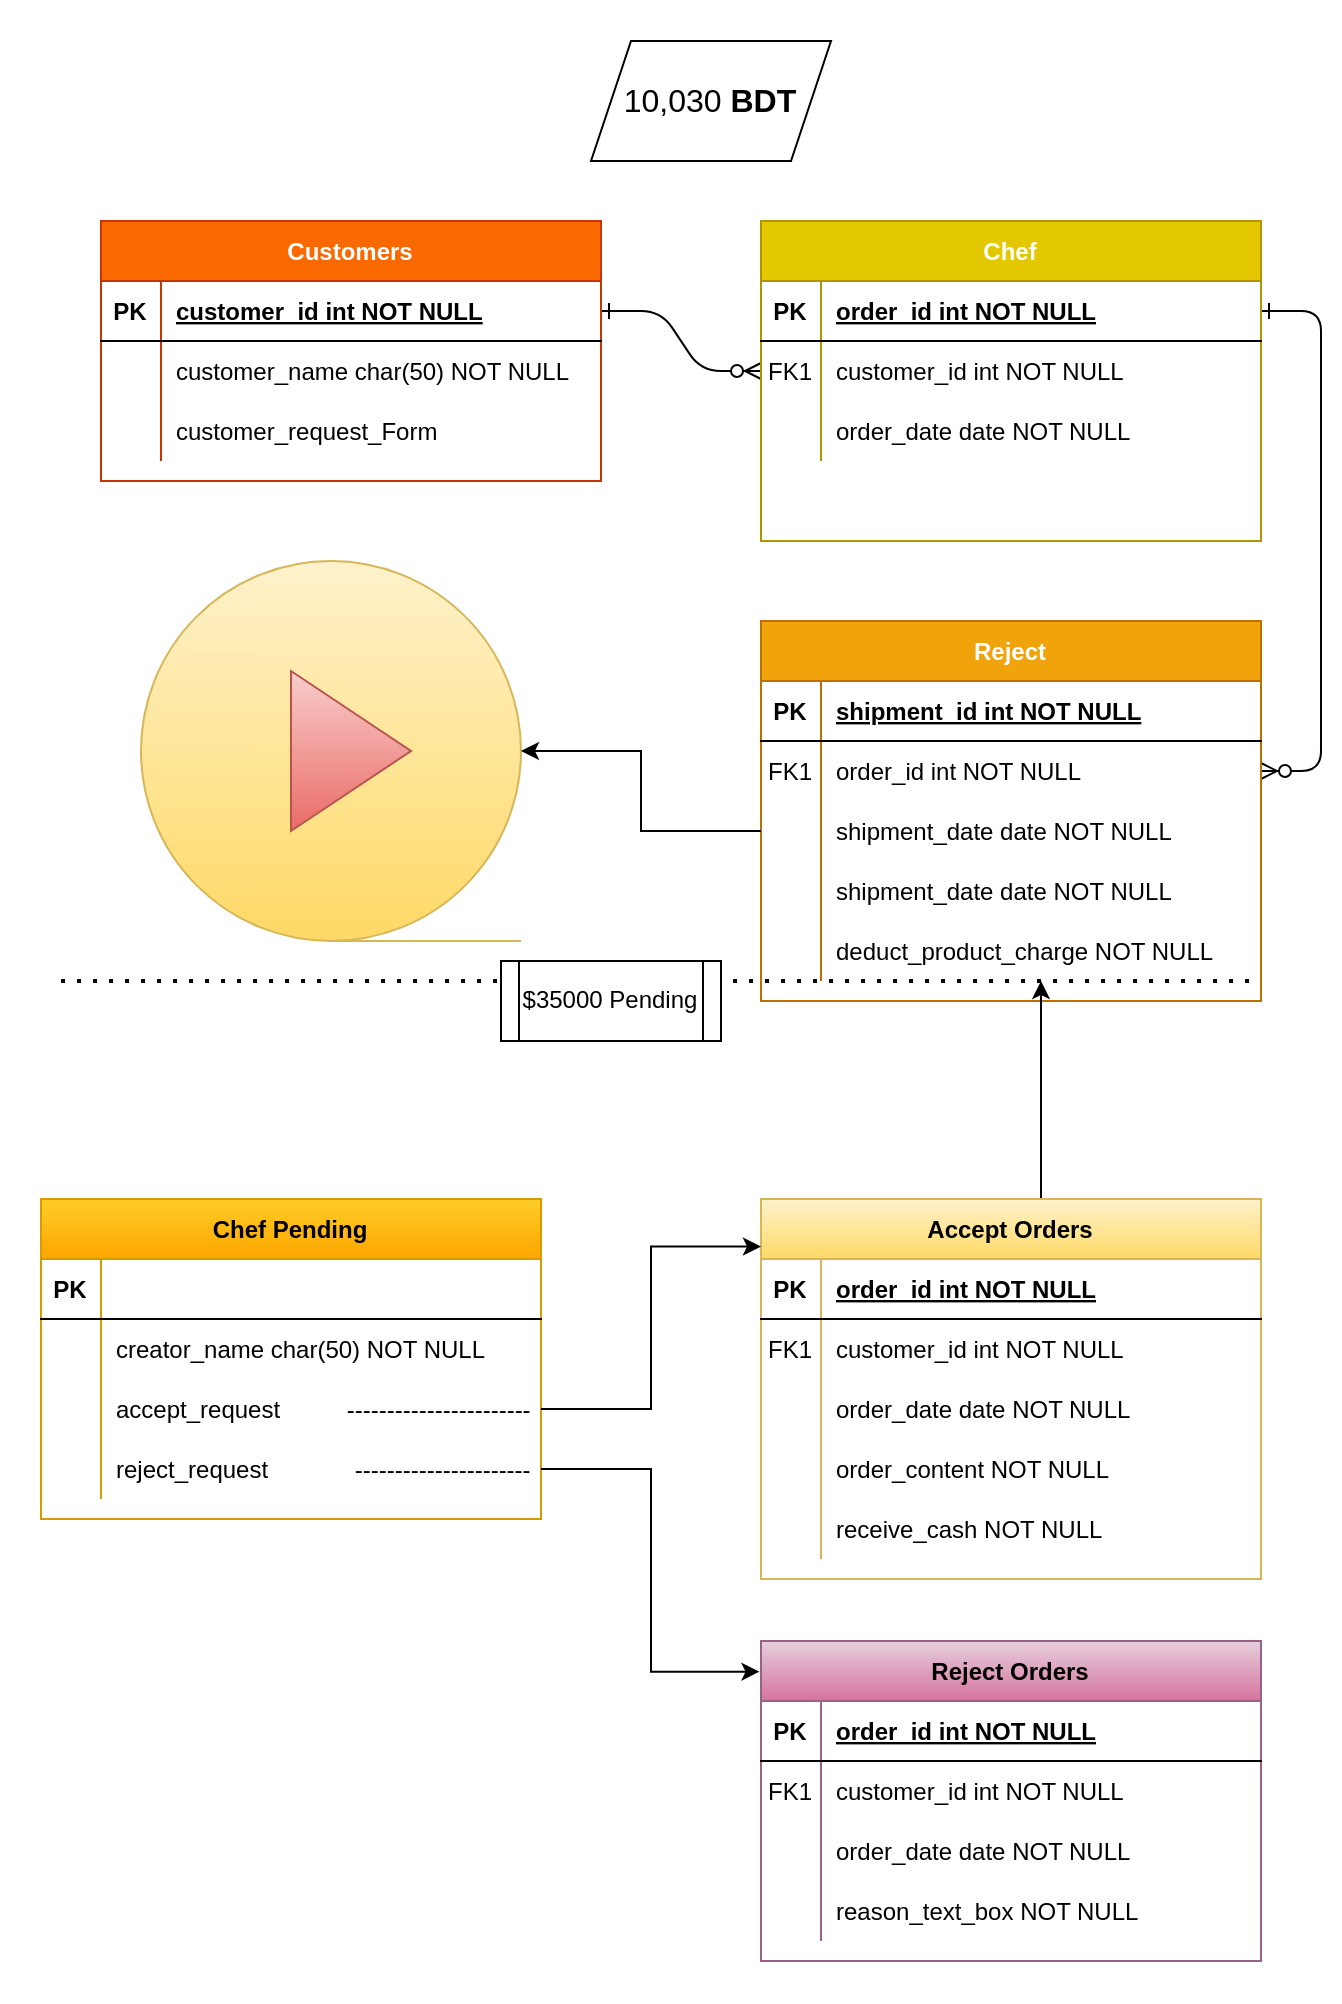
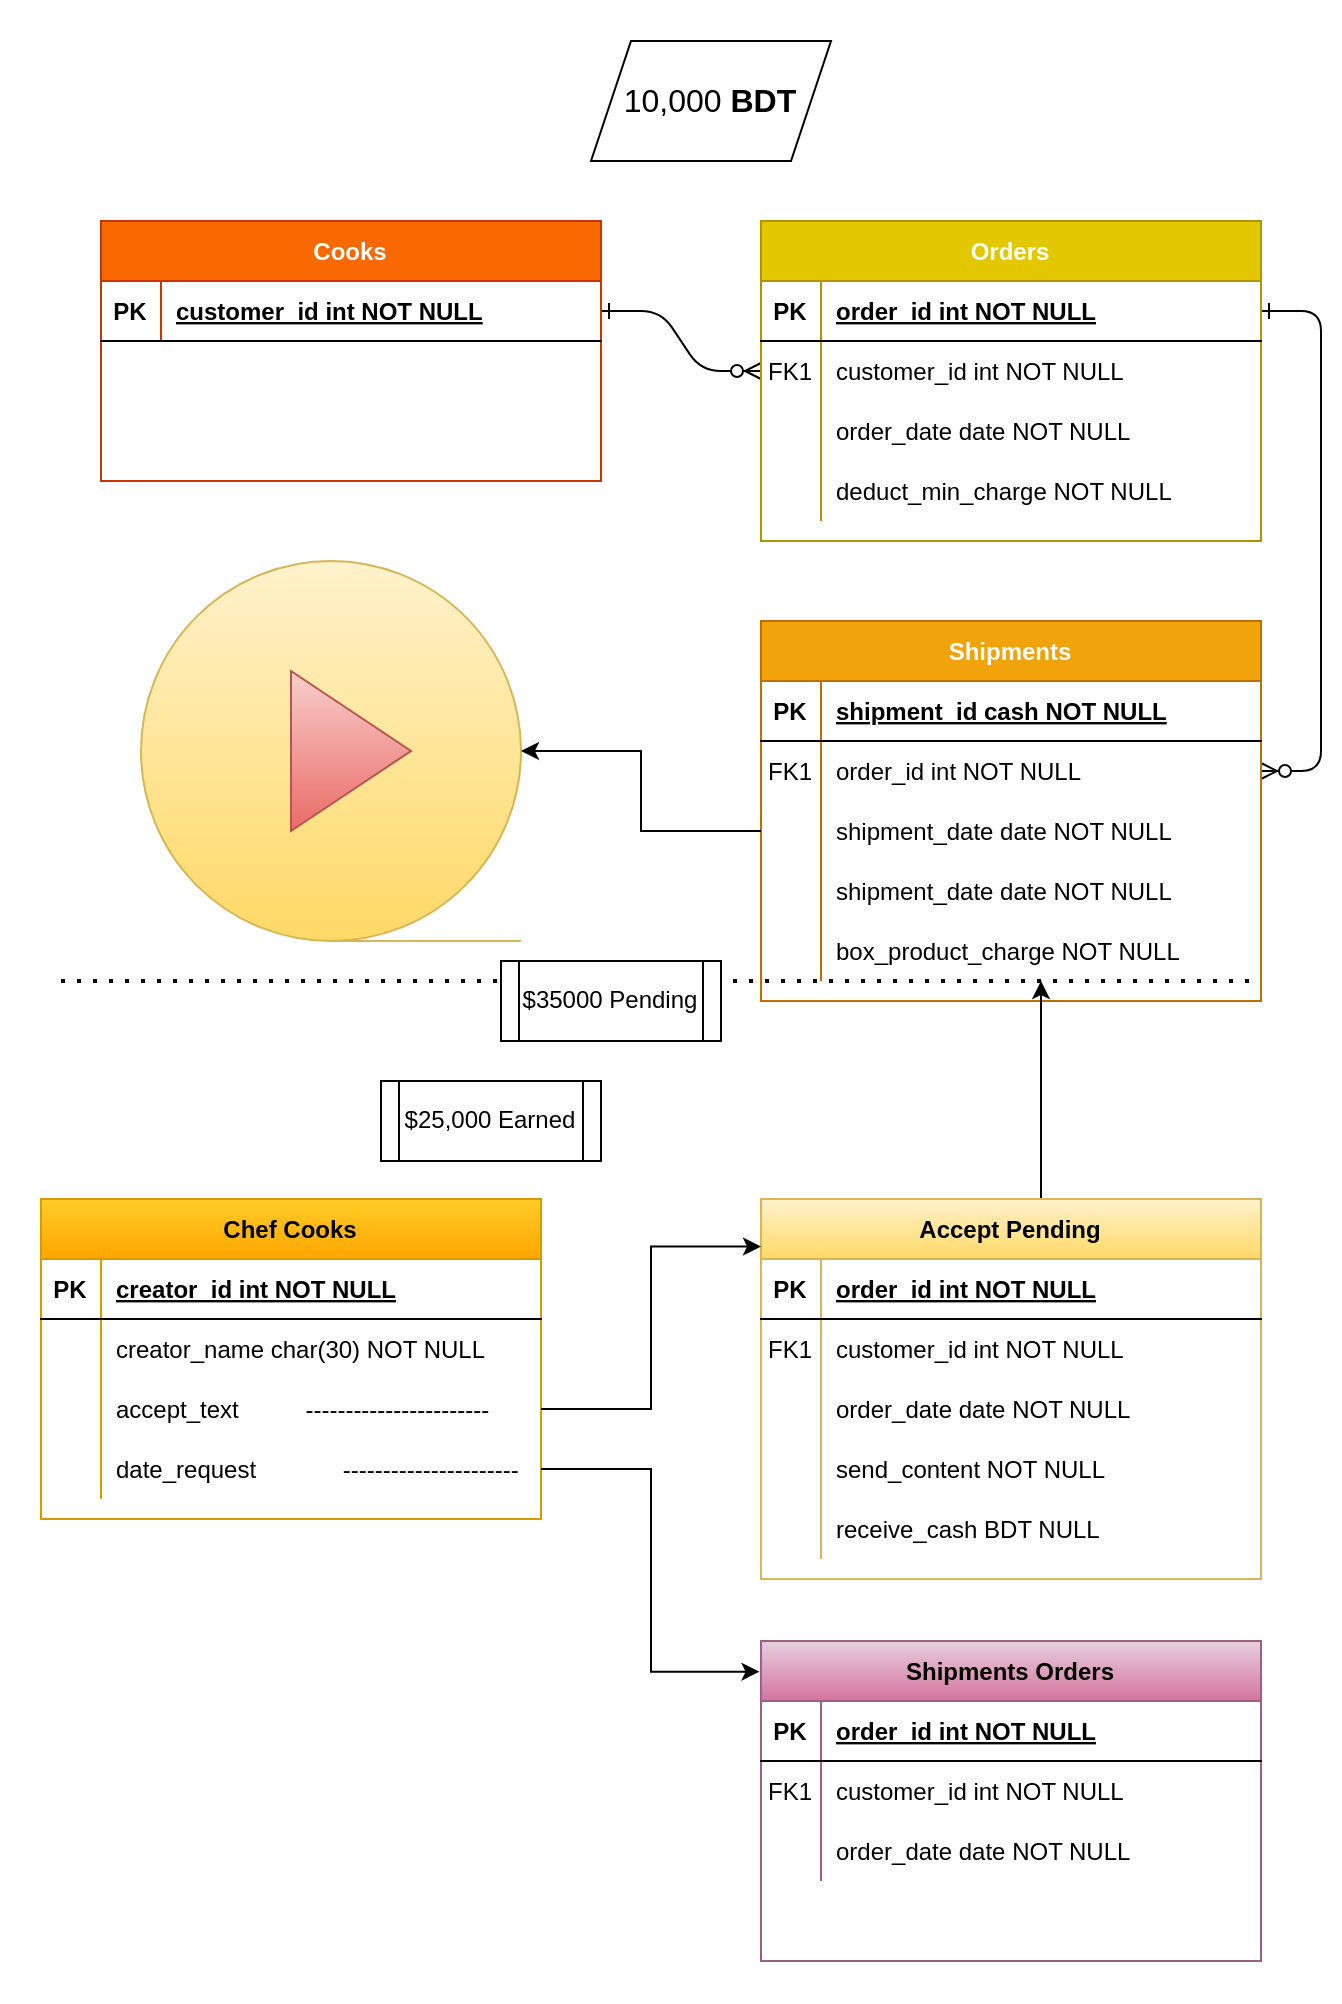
node "10,030 BDT": label "10,030 BDT" -> "10,000 BDT"
node "Customers": label "Customers" -> "Cooks"
node "Chef": label "Chef" -> "Orders"
node "customer_name char(50) NOT NULL": removed
node "customer_request_Form": removed
node "deduct_min_charge NOT NULL": added
node "Reject": label "Reject" -> "Shipments"
node "shipment_id int NOT NULL": label "shipment_id int NOT NULL" -> "shipment_id cash NOT NULL"
node "deduct_product_charge NOT NULL": label "deduct_product_charge NOT NULL" -> "box_product_charge NOT NULL"
node "$25,000 Earned": added
node "Chef Pending": label "Chef Pending" -> "Chef Cooks"
node "Accept Orders": label "Accept Orders" -> "Accept Pending"
node "creator_id int NOT NULL": added
node "creator_name char(50) NOT NULL": label "creator_name char(50) NOT NULL" -> "creator_name char(30) NOT NULL"
node "accept_request -----------------------": label "accept_request -----------------------" -> "accept_text -----------------------"
node "reject_request ----------------------": label "reject_request ----------------------" -> "date_request ----------------------"
node "order_content NOT NULL": label "order_content NOT NULL" -> "send_content NOT NULL"
node "receive_cash NOT NULL": label "receive_cash NOT NULL" -> "receive_cash BDT NULL"
node "Reject Orders": label "Reject Orders" -> "Shipments Orders"
node "reason_text_box NOT NULL": removed
